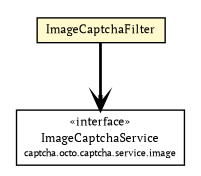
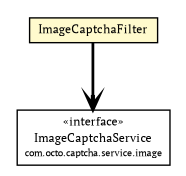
node "ImageCaptchaService": text "captcha.octo.captcha.service.image" -> "com.octo.captcha.service.image"
